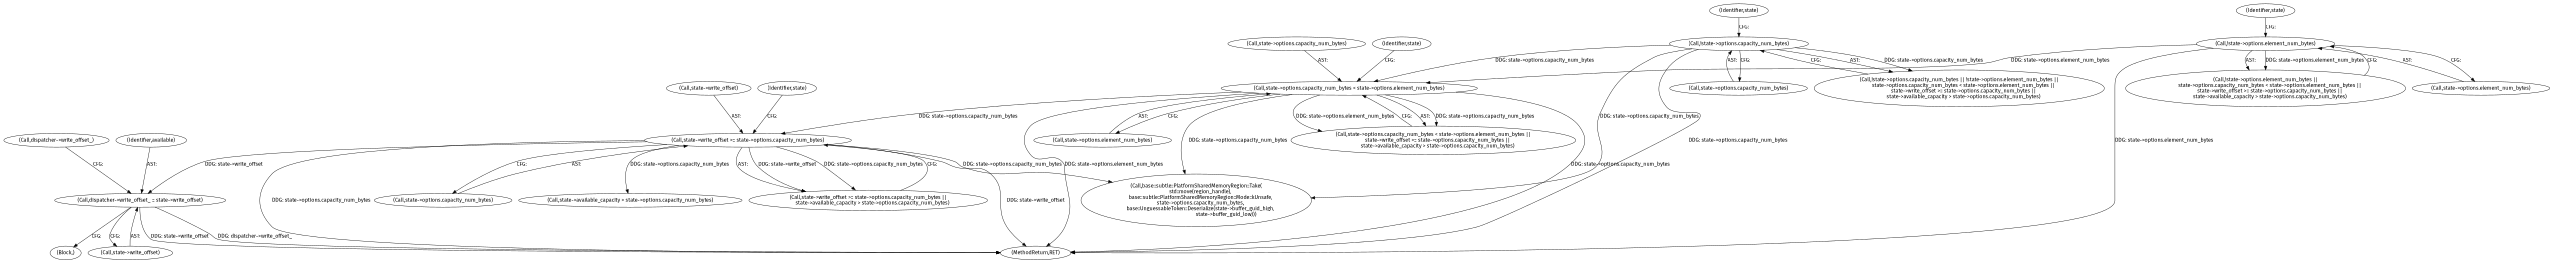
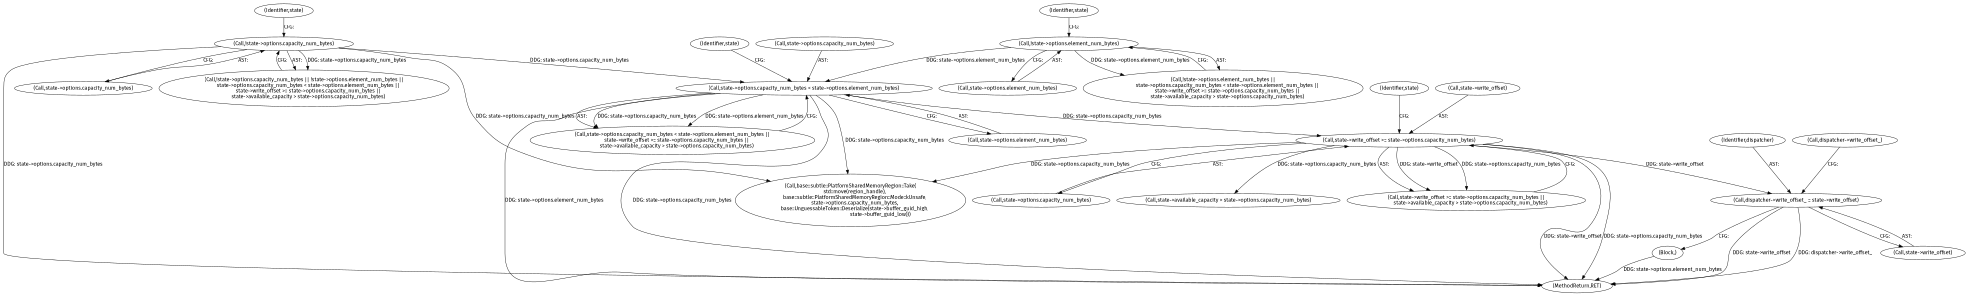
node "(Identifier,available)": label "(Identifier,available)" -> "(Identifier,dispatcher)"
edge "(Call,!state->options.element_num_bytes)" -> "(MethodReturn,RET)": now "(Block,)" -> "(MethodReturn,RET)"
